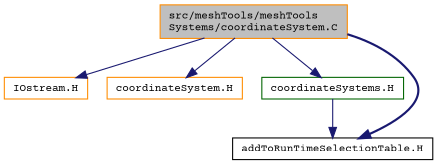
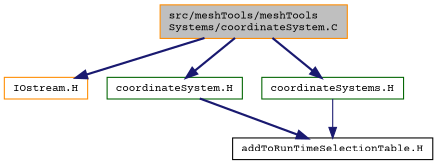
edge "src/meshTools/meshTools Systems/coordinateSystem.C" -> "coordinateSystem.H": style solid -> bold
edge "src/meshTools/meshTools Systems/coordinateSystem.C" -> "coordinateSystems.H": style solid -> bold
edge "src/meshTools/meshTools Systems/coordinateSystem.C" -> "IOstream.H": style solid -> bold
edge "src/meshTools/meshTools Systems/coordinateSystem.C" -> "addToRunTimeSelectionTable.H": now "coordinateSystem.H" -> "addToRunTimeSelectionTable.H"
node "coordinateSystem.H": color darkorange -> darkgreen
